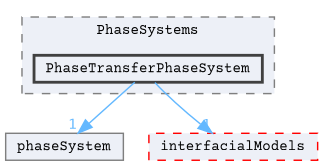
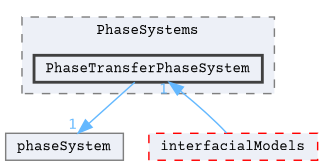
edge "PhaseTransferPhaseSystem" -> "interfacialModels": reversed
